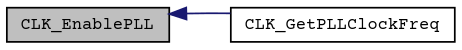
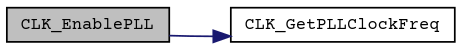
edge "CLK_GetPLLClockFreq" -> "CLK_EnablePLL": reversed
